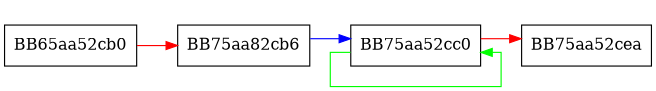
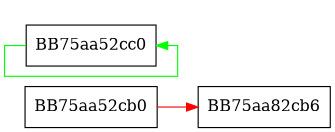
edge "BB75aa82cb6" -> "BB75aa52cc0": removed
node "BB65aa52cb0": label "BB65aa52cb0" -> "BB75aa52cb0"
node "BB75aa52cea": removed
